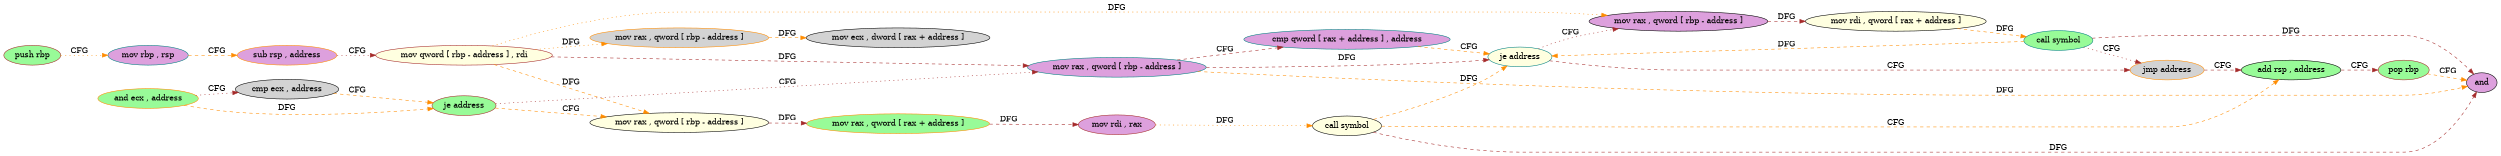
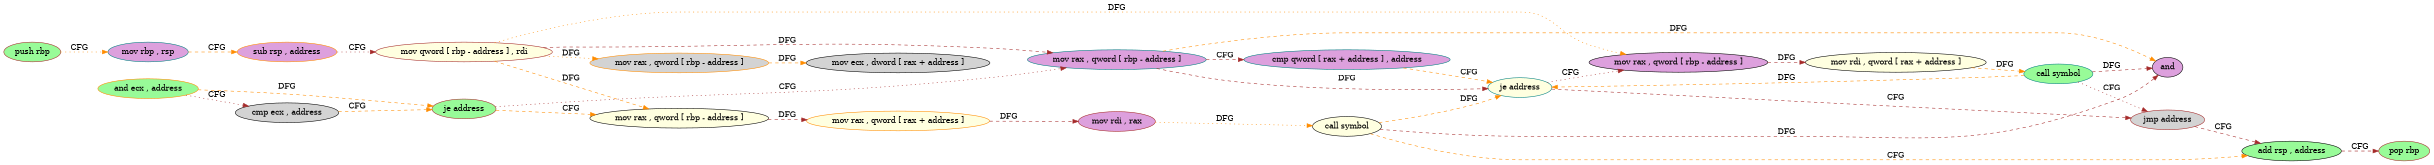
node "jmp address": color darkorange -> brown
edge "pop rbp" -> "and": removed, label "CFG"
node "mov rax , qword [ rax + address ]": fillcolor palegreen -> lightyellow
